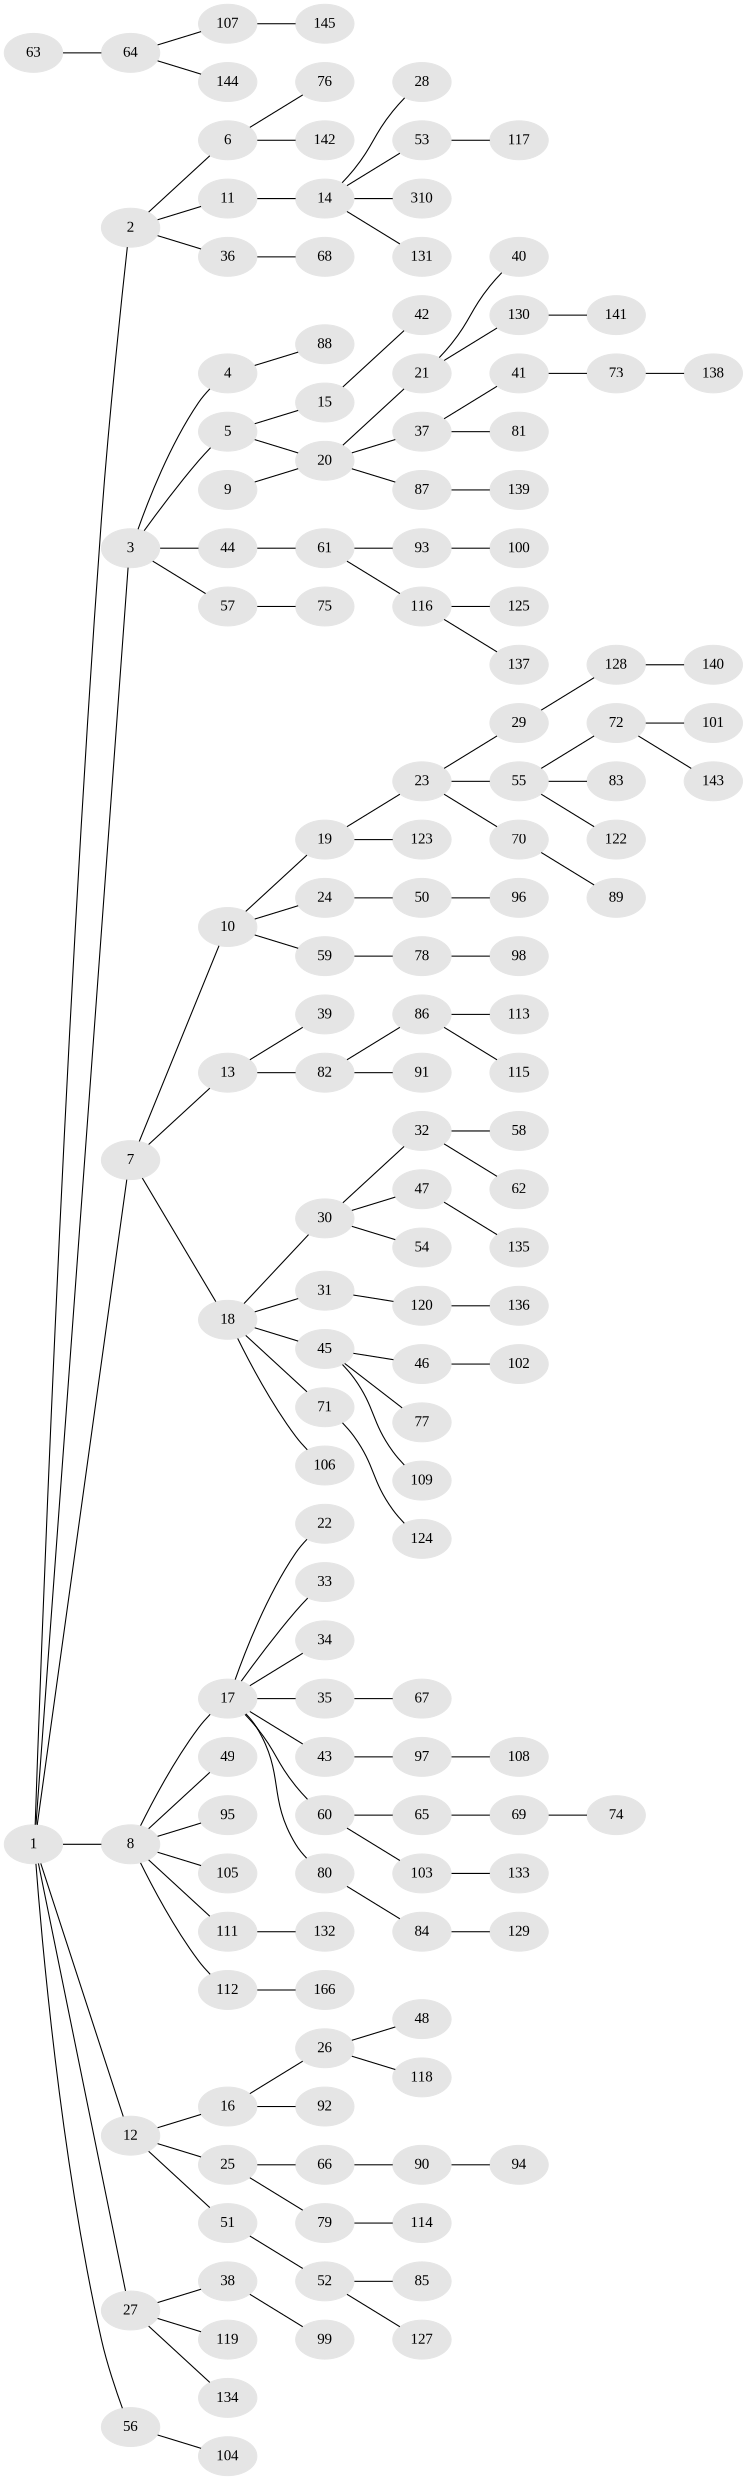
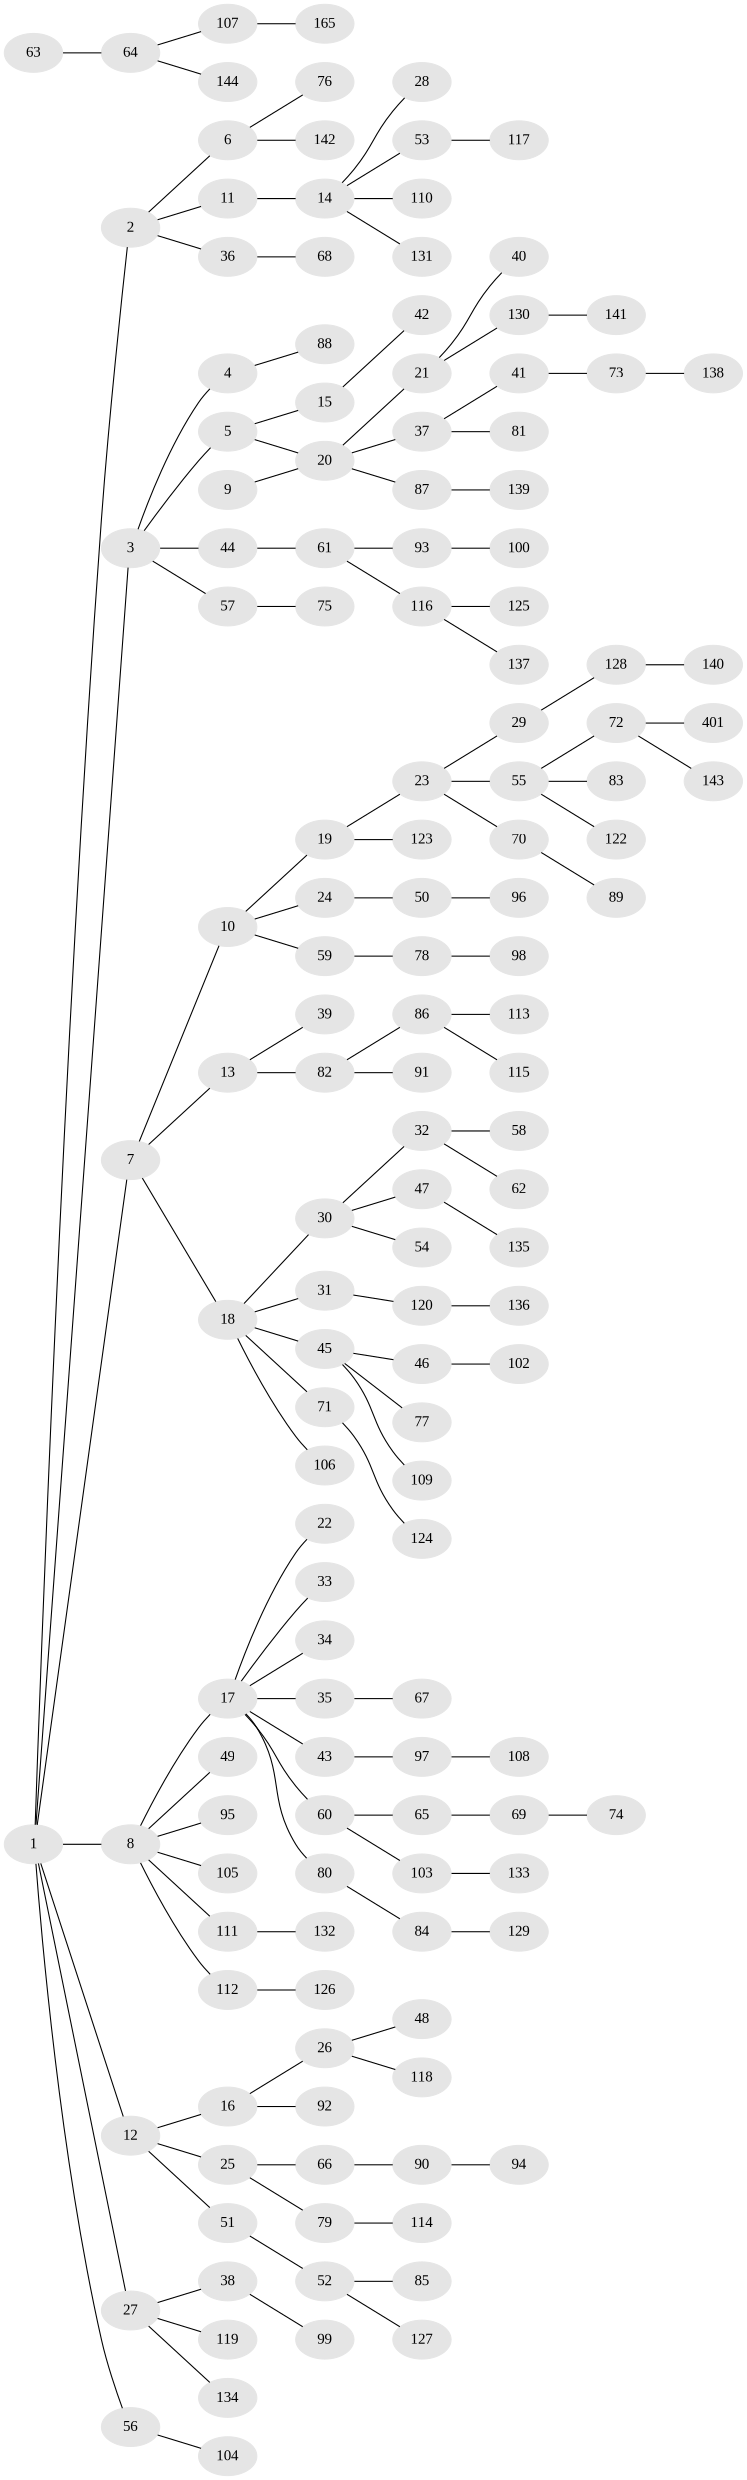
node "145": label "145" -> "165"
node "310": label "310" -> "110"
node "101": label "101" -> "401"
node "166": label "166" -> "126"
